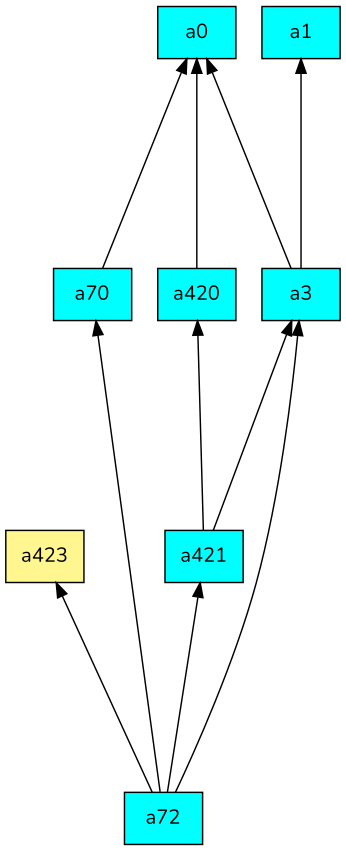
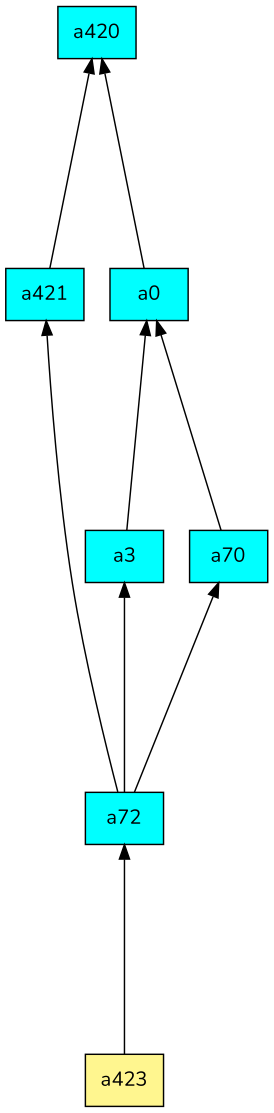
node "a1": removed
edge "a420" -> "a0": reversed
edge "a421" -> "a3": removed
edge "a72" -> "a423": reversed
